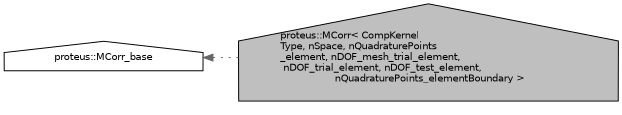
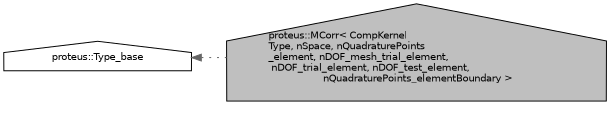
node "proteus::MCorr_base": label "proteus::MCorr_base" -> "proteus::Type_base"
